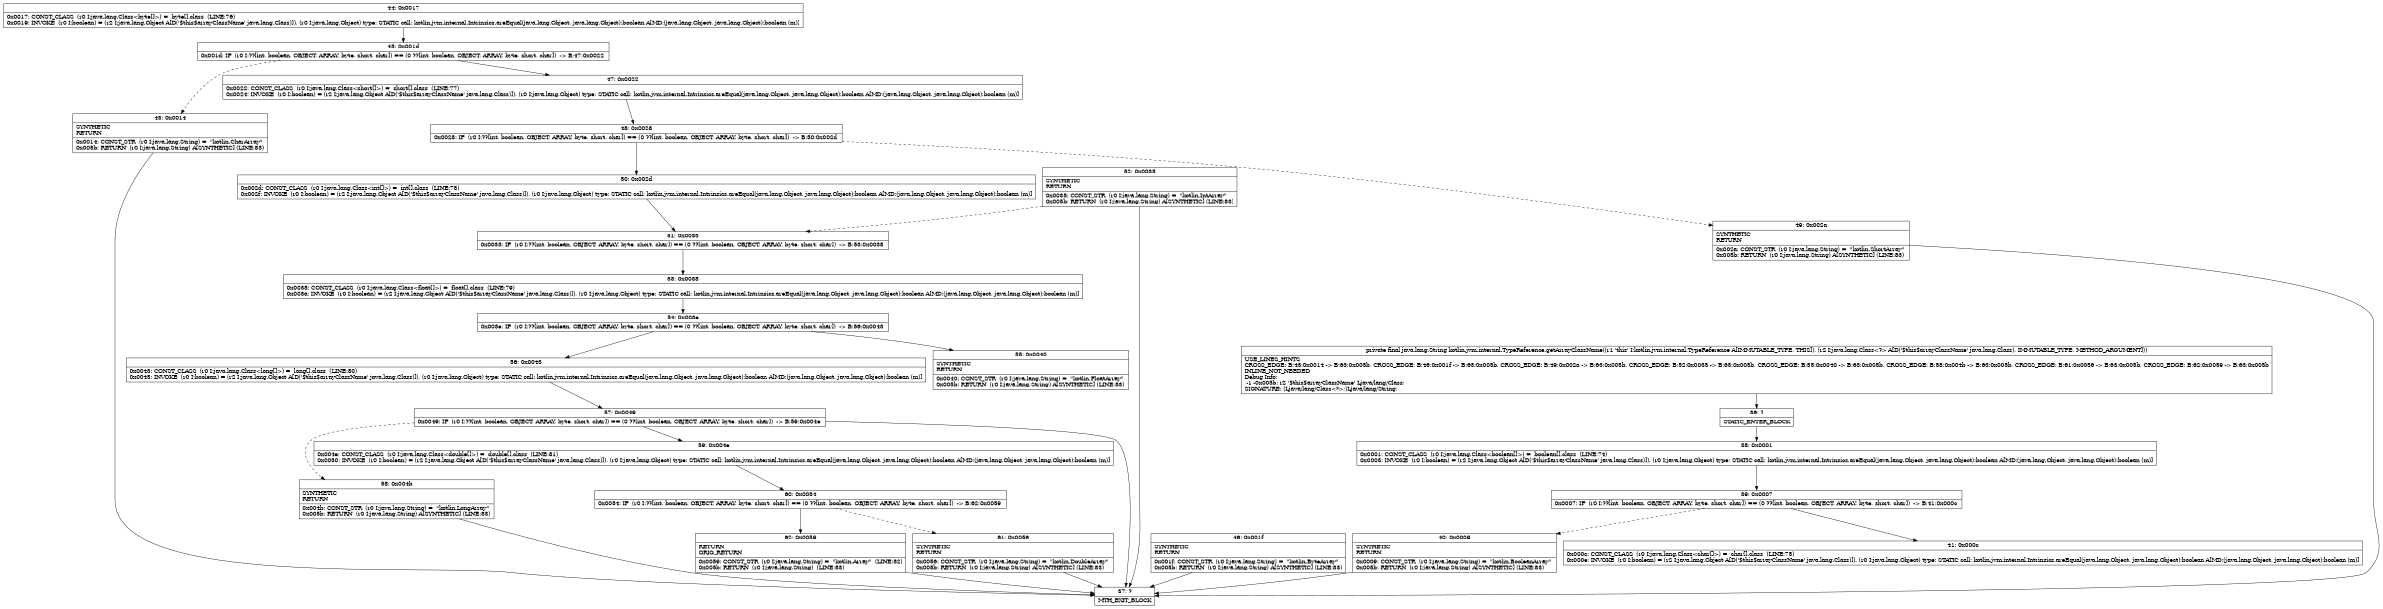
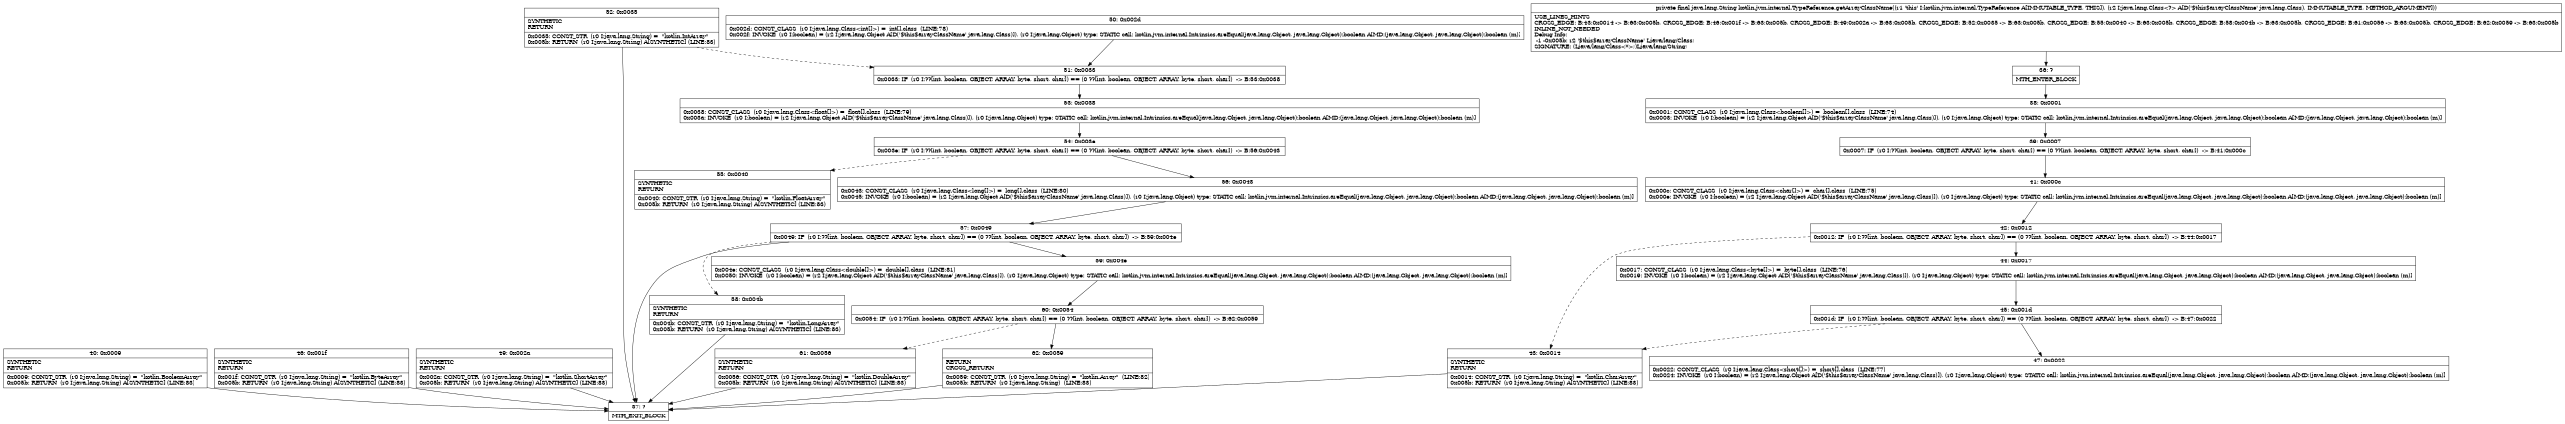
node "48: 0x0028": removed
node "42: 0x0012": added
edge "54: 0x003e" -> "55: 0x0040": style solid -> dashed
node "36: ?": text "STATIC_ENTER_BLOCK" -> "MTH_ENTER_BLOCK"
edge "39: 0x0007" -> "40: 0x0009": removed
node "62: 0x0059": text "ORIG_RETURN" -> "CROSS_RETURN"
